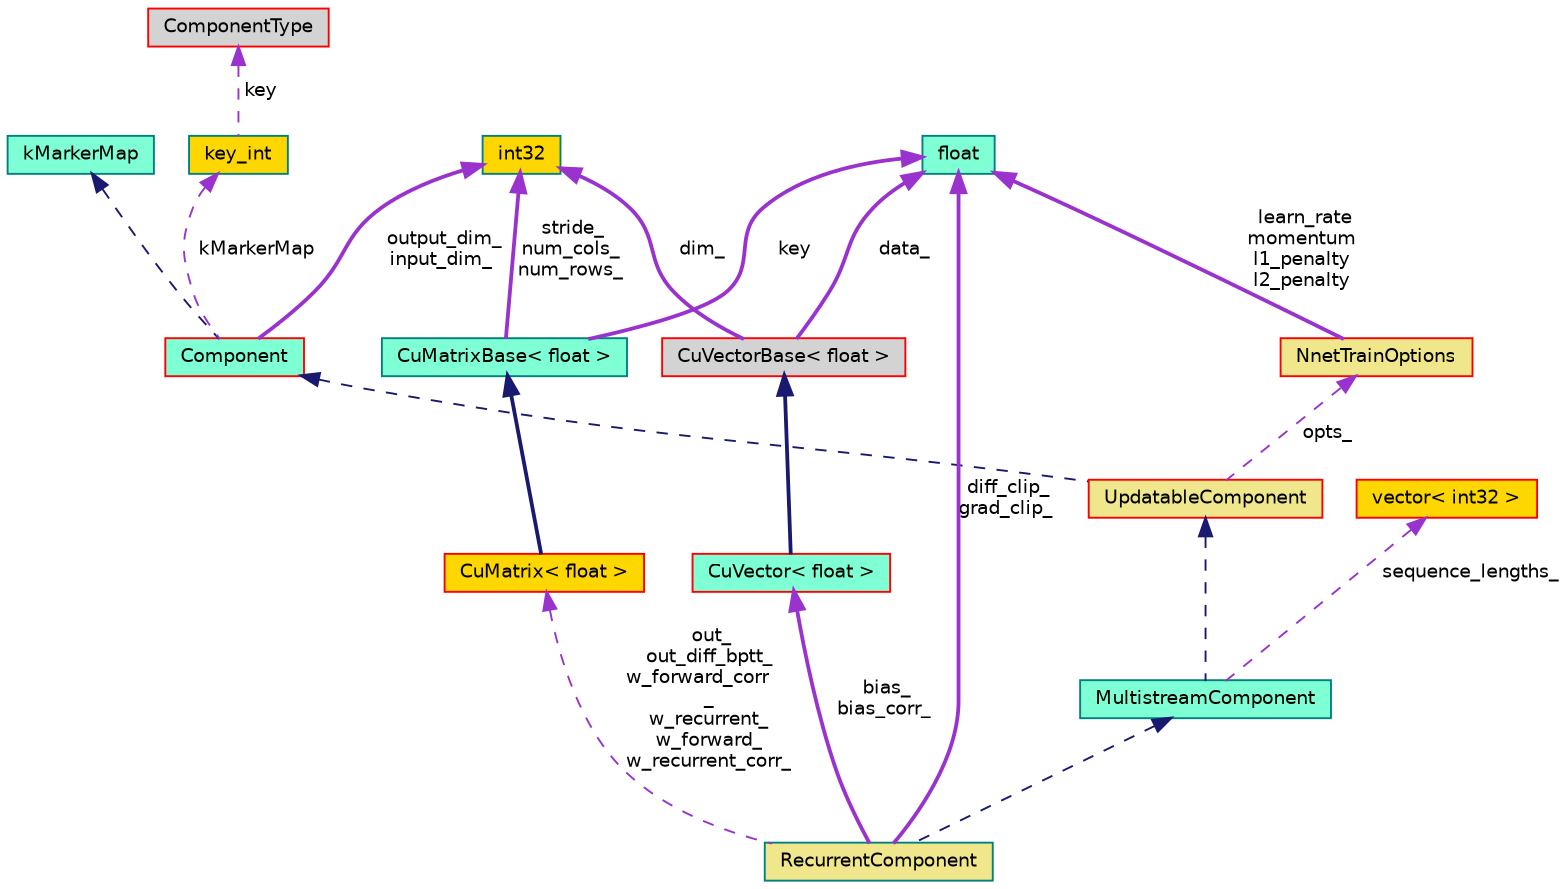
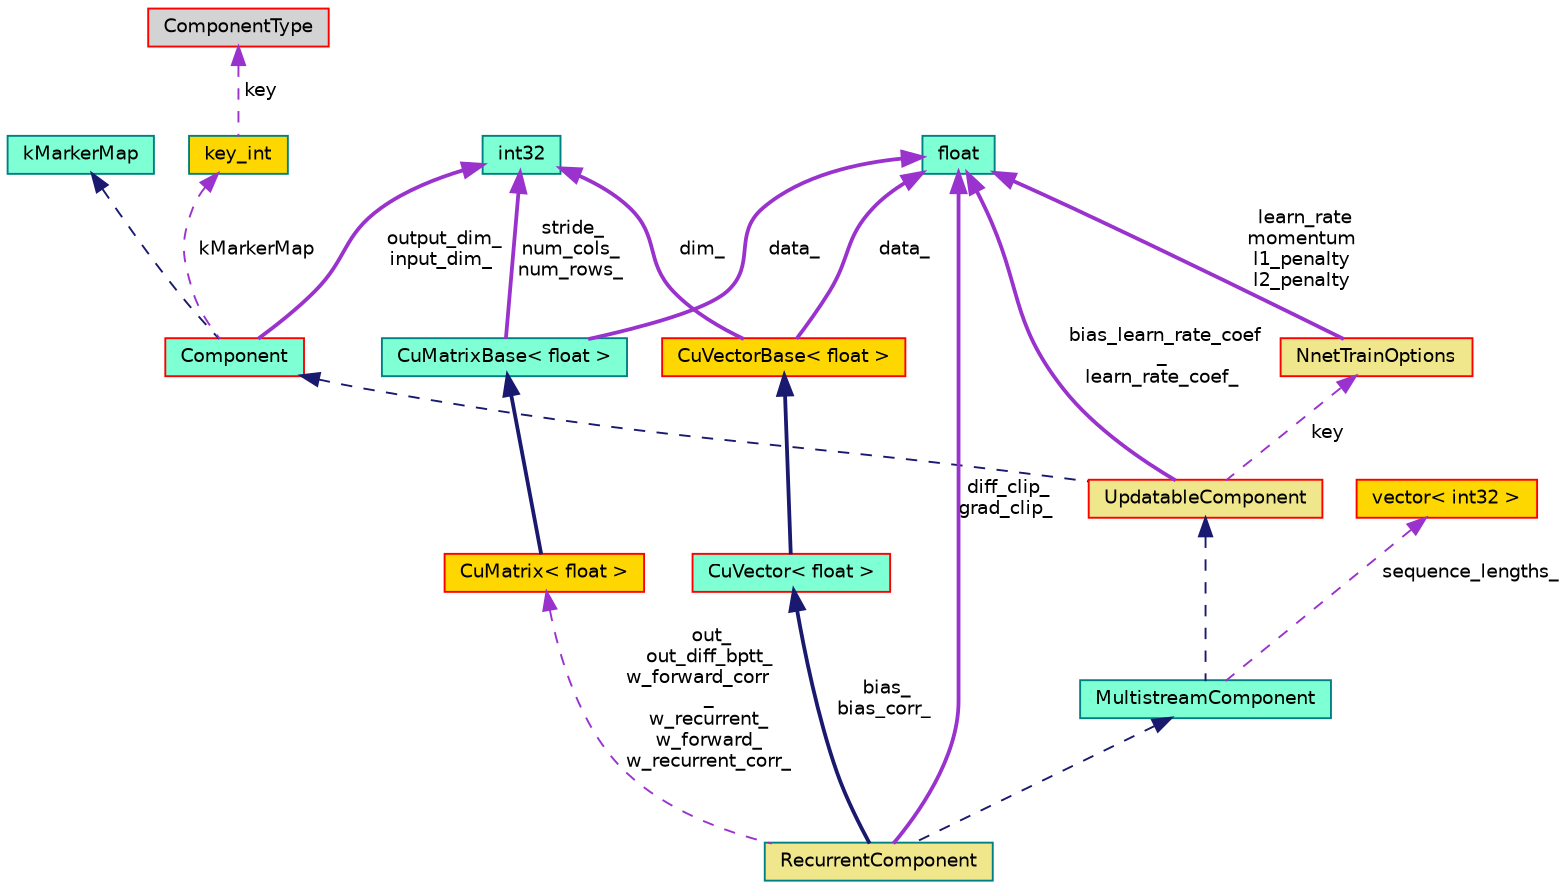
node "int32": fillcolor gold -> aquamarine
edge "CuMatrixBase< float >" -> "float": label " key" -> " data_"
node "CuVectorBase< float >": fillcolor lightgrey -> gold
edge "UpdatableComponent" -> "float": added, label "bias_learn_rate_coef _ learn_rate_coef_"
edge "UpdatableComponent" -> "NnetTrainOptions": label " opts_" -> " key"
edge "RecurrentComponent" -> "CuVector< float >": color darkorchid3 -> midnightblue
